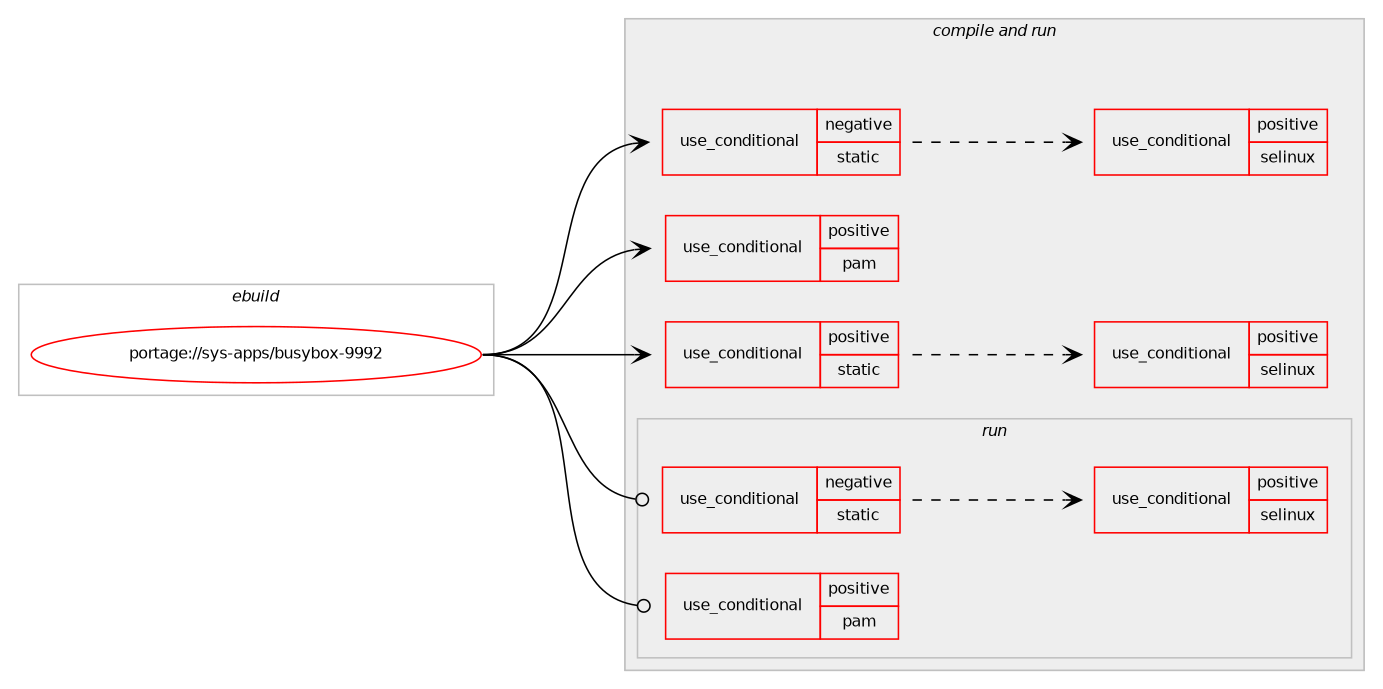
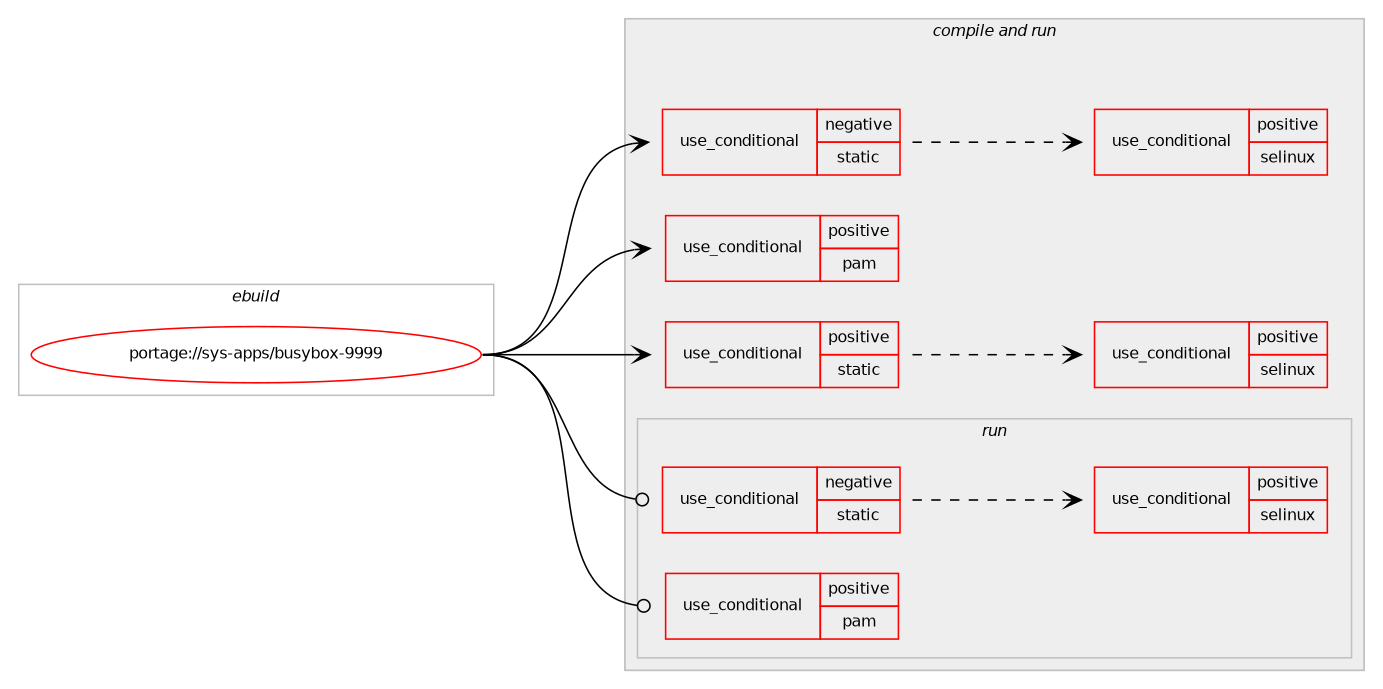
node "portage://sys-apps/busybox-9992": label "portage://sys-apps/busybox-9992" -> "portage://sys-apps/busybox-9999"
